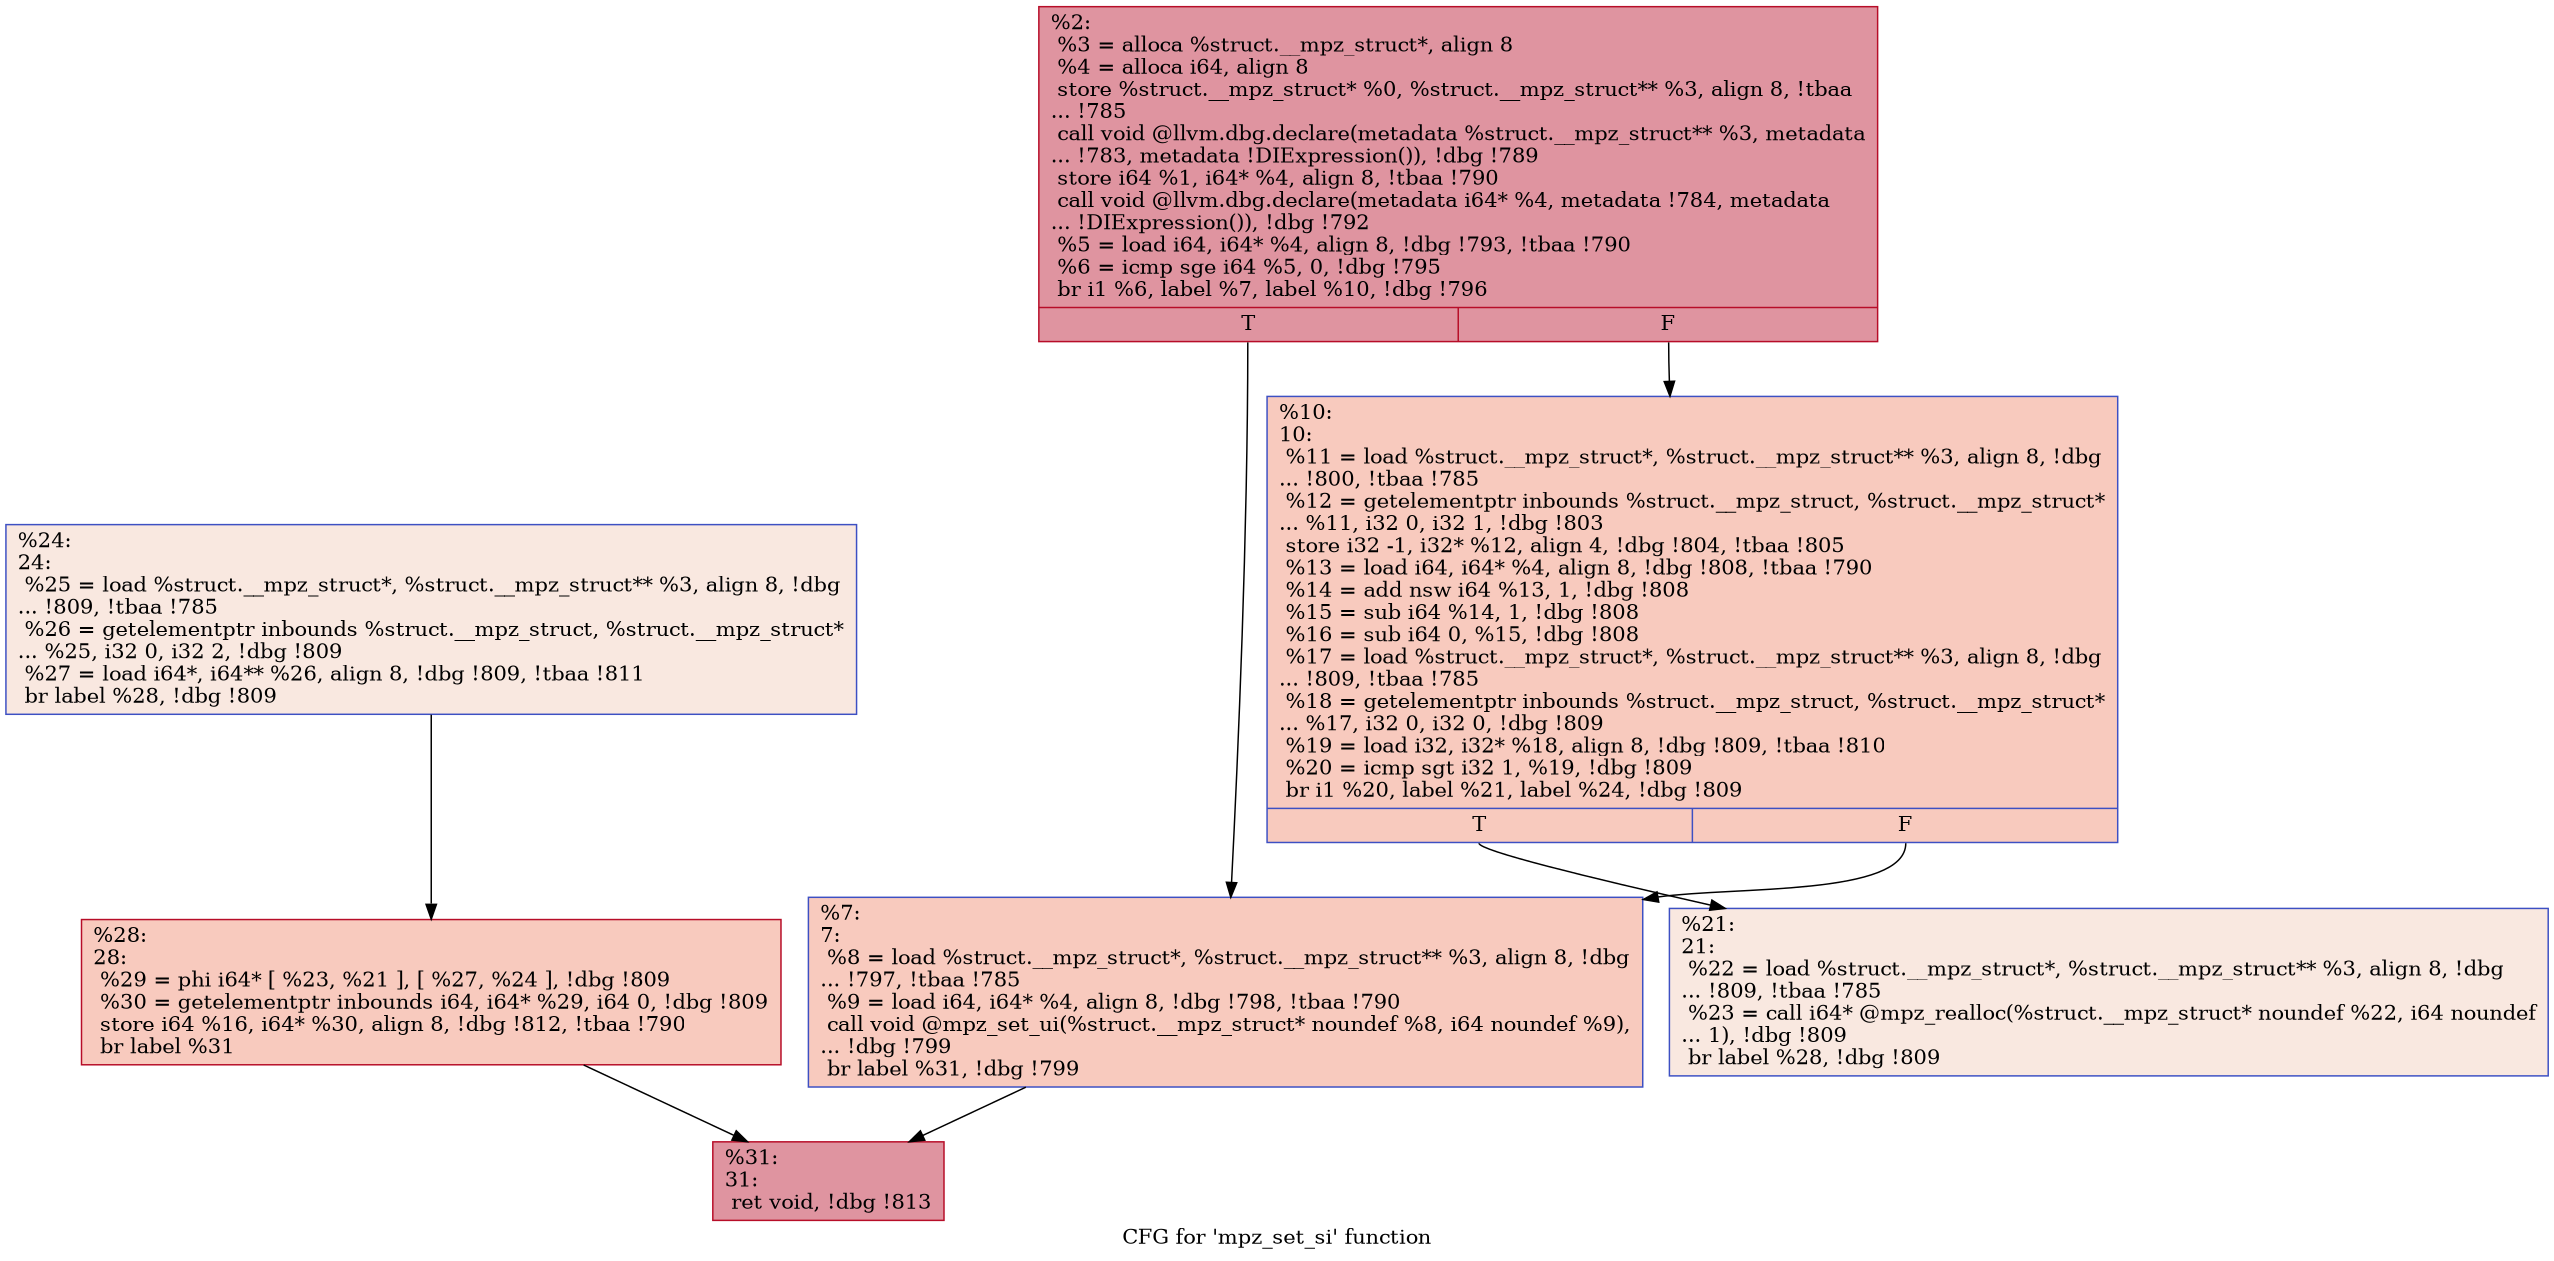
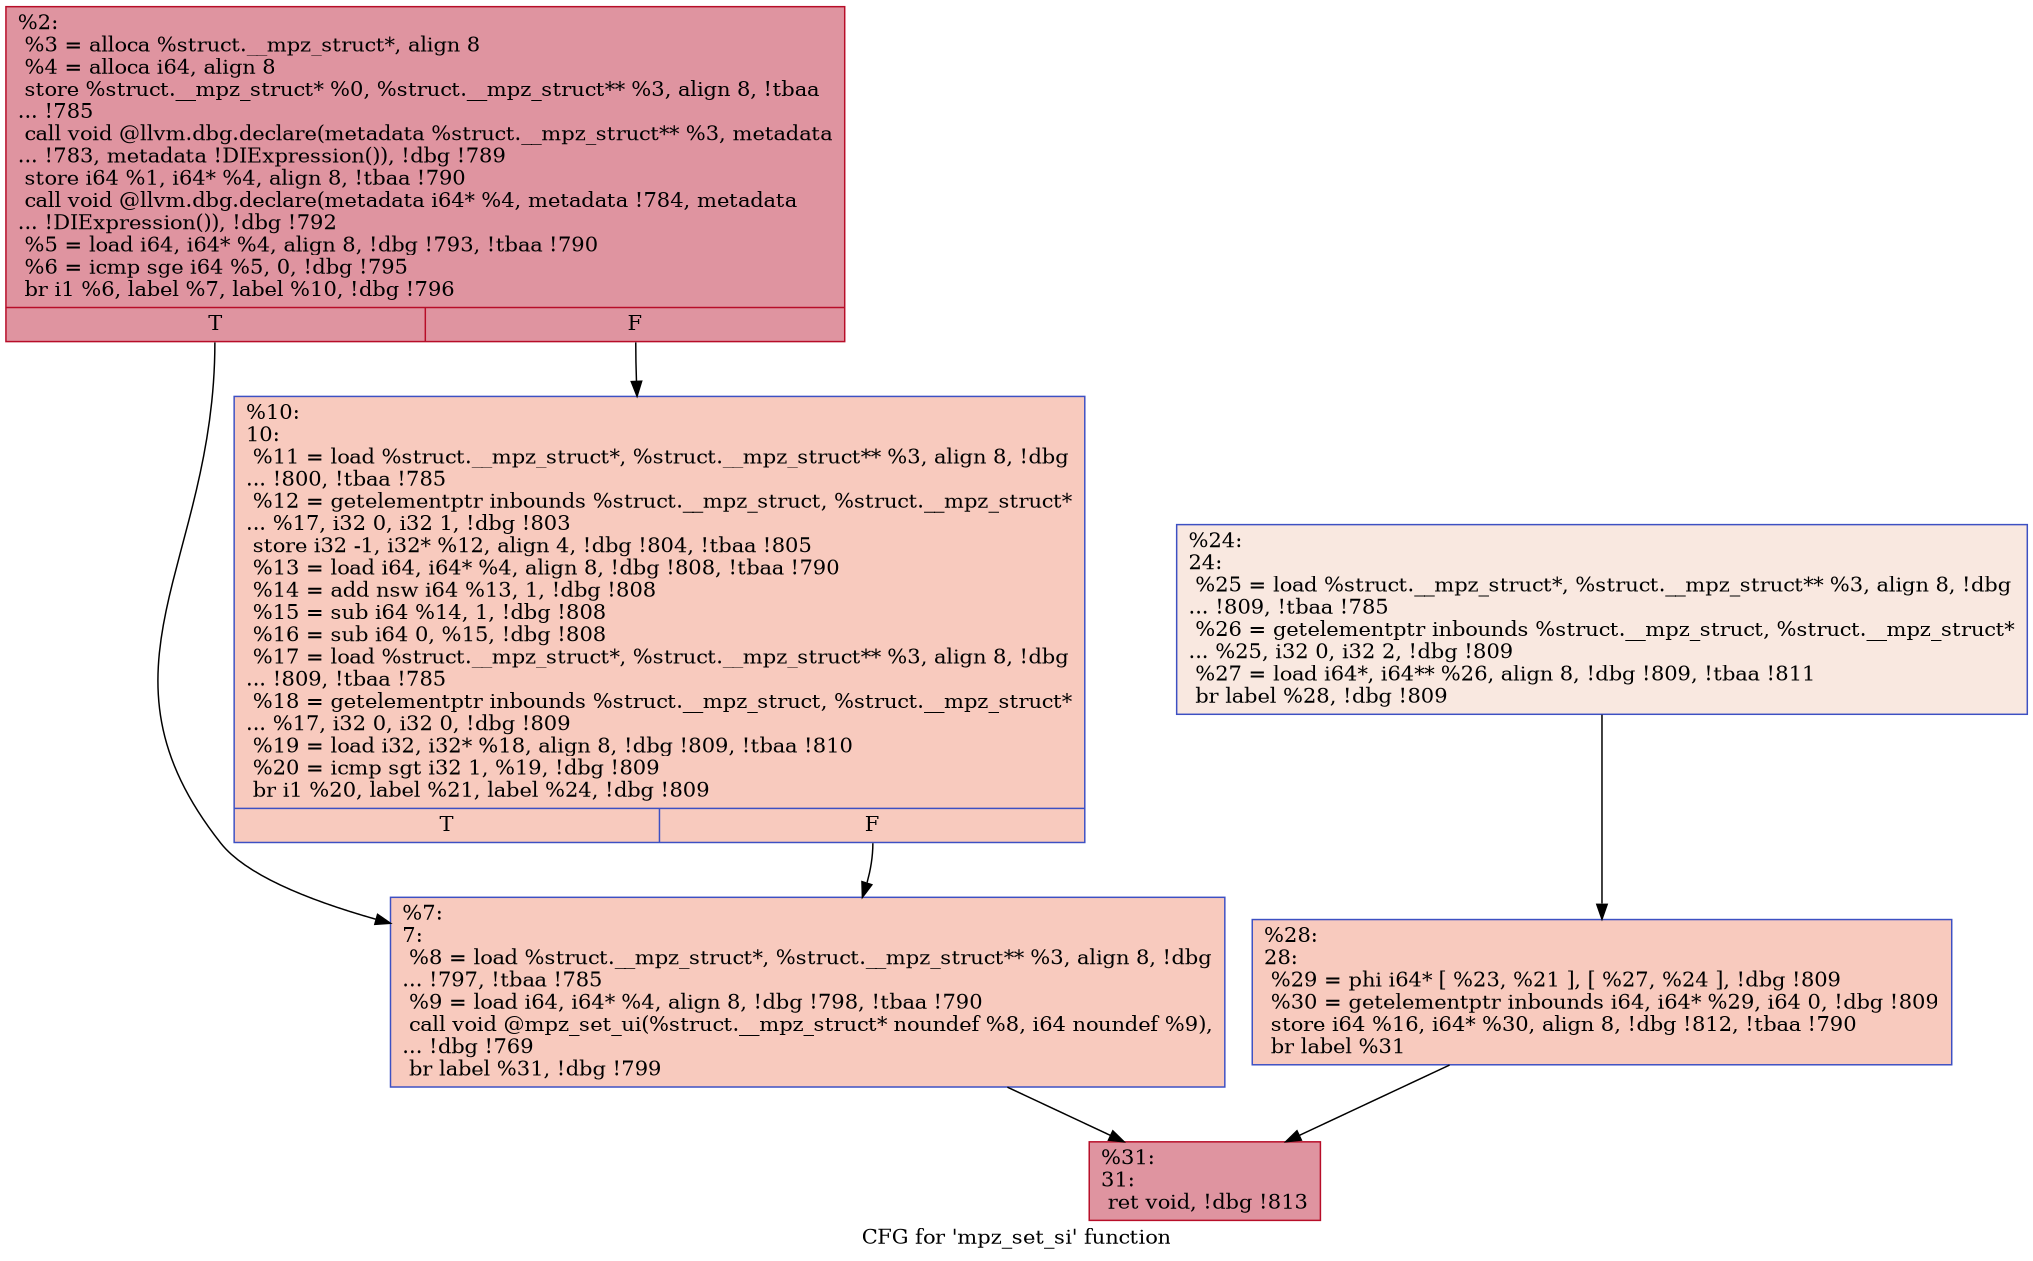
node "%10:": text "... %11, i32 0, i32 1, !dbg !803" -> "... %17, i32 0, i32 1, !dbg !803"
node "%28:": color #b70d28ff -> #3d50c3ff
node "%21:": removed
node "%7:": text "... !dbg !799" -> "... !dbg !769"
